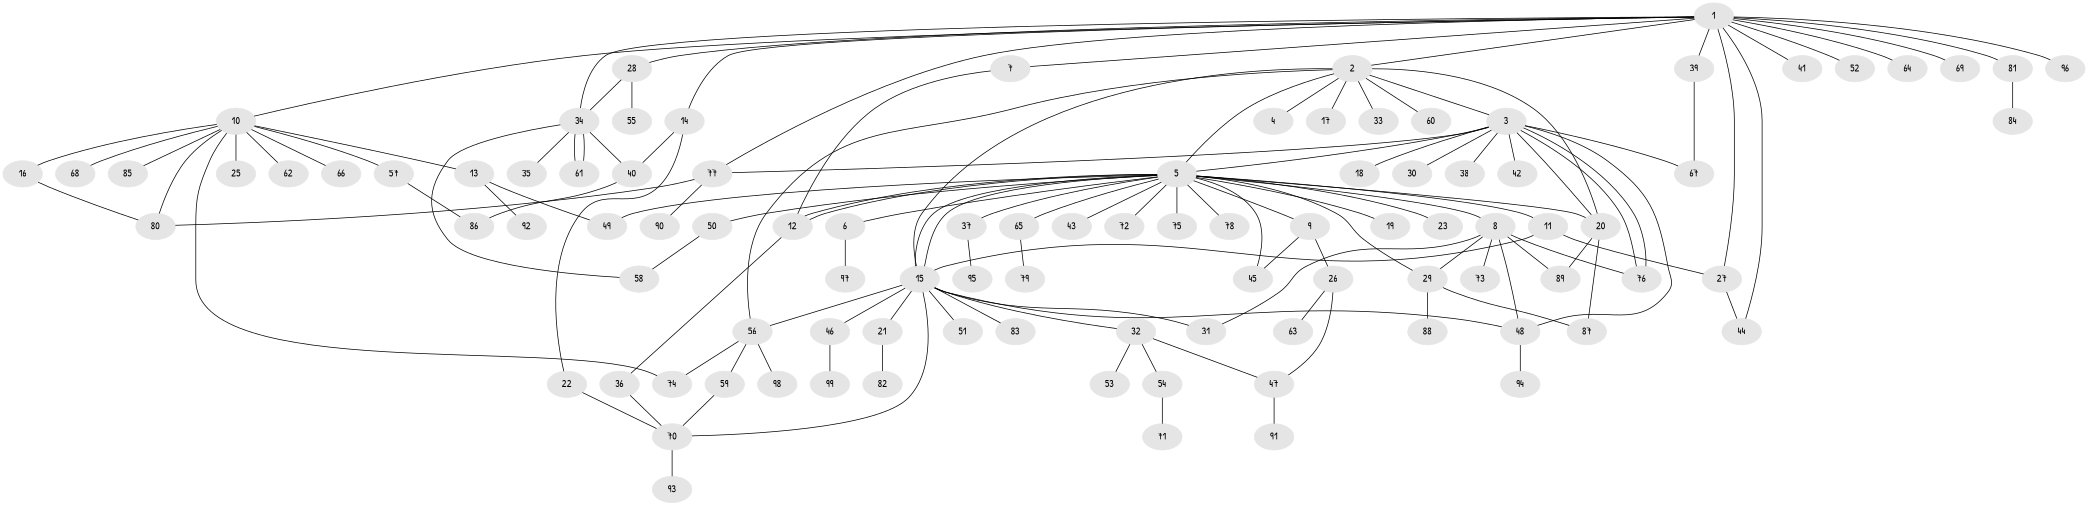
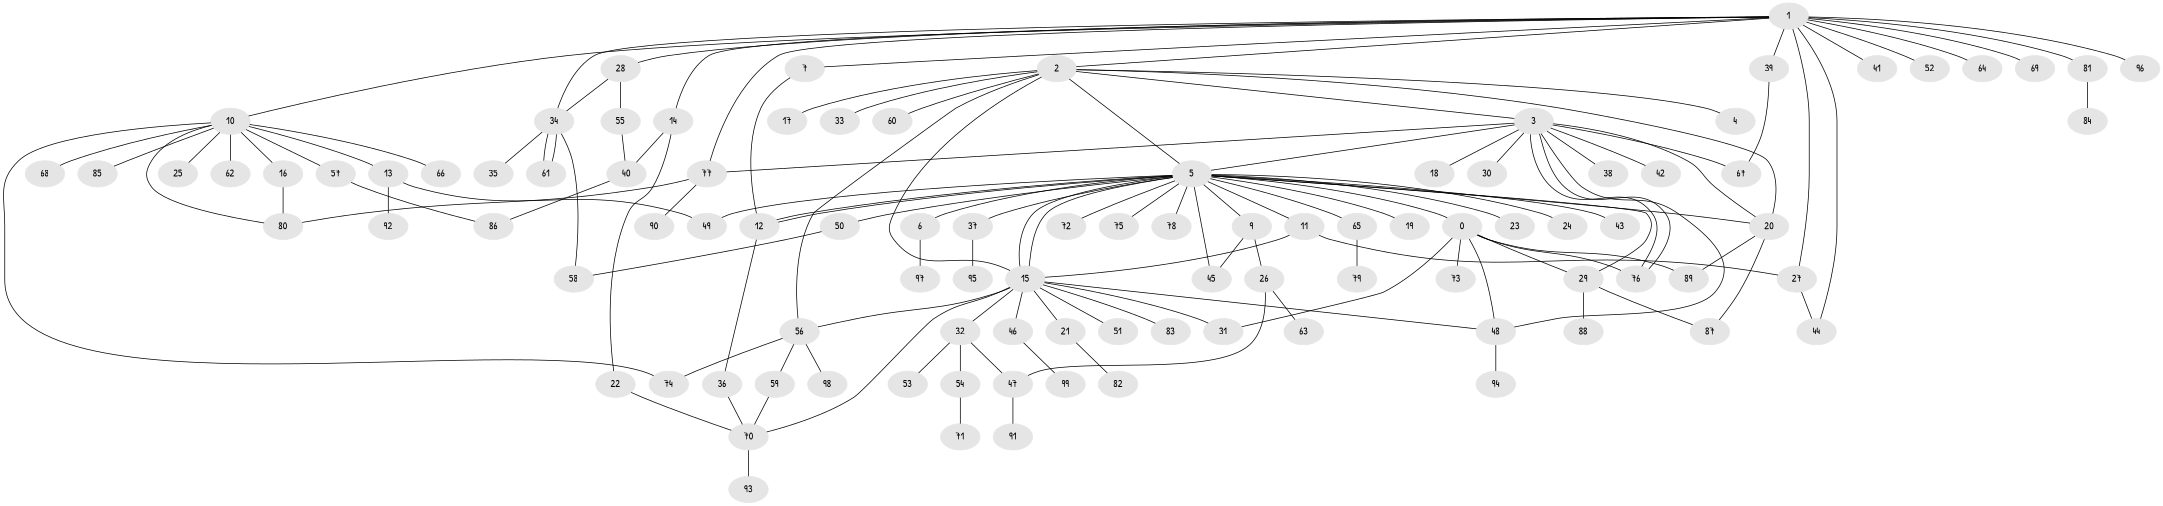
edge "34" -- "40": now "55" -- "40"
node "8": label "8" -> "0"
node "24": added
